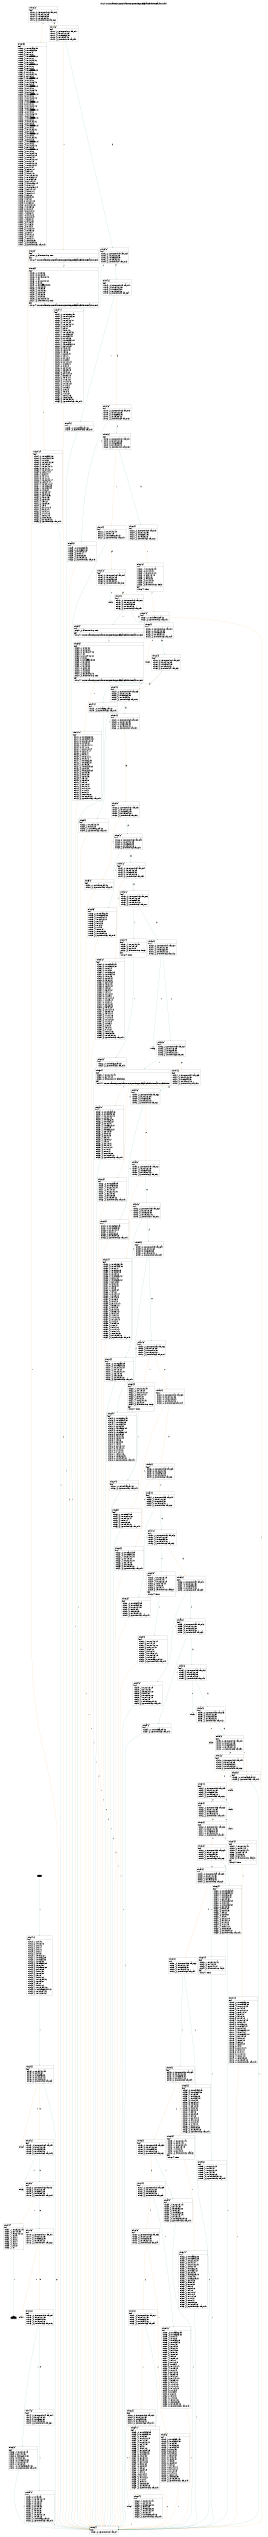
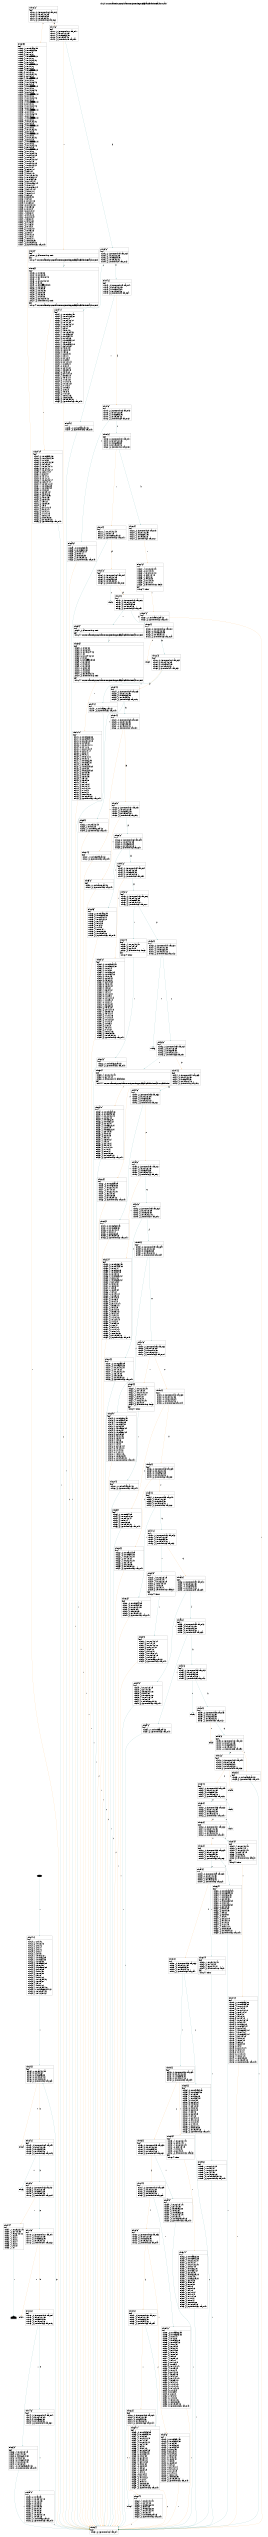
node "0x402157 [15]": added
